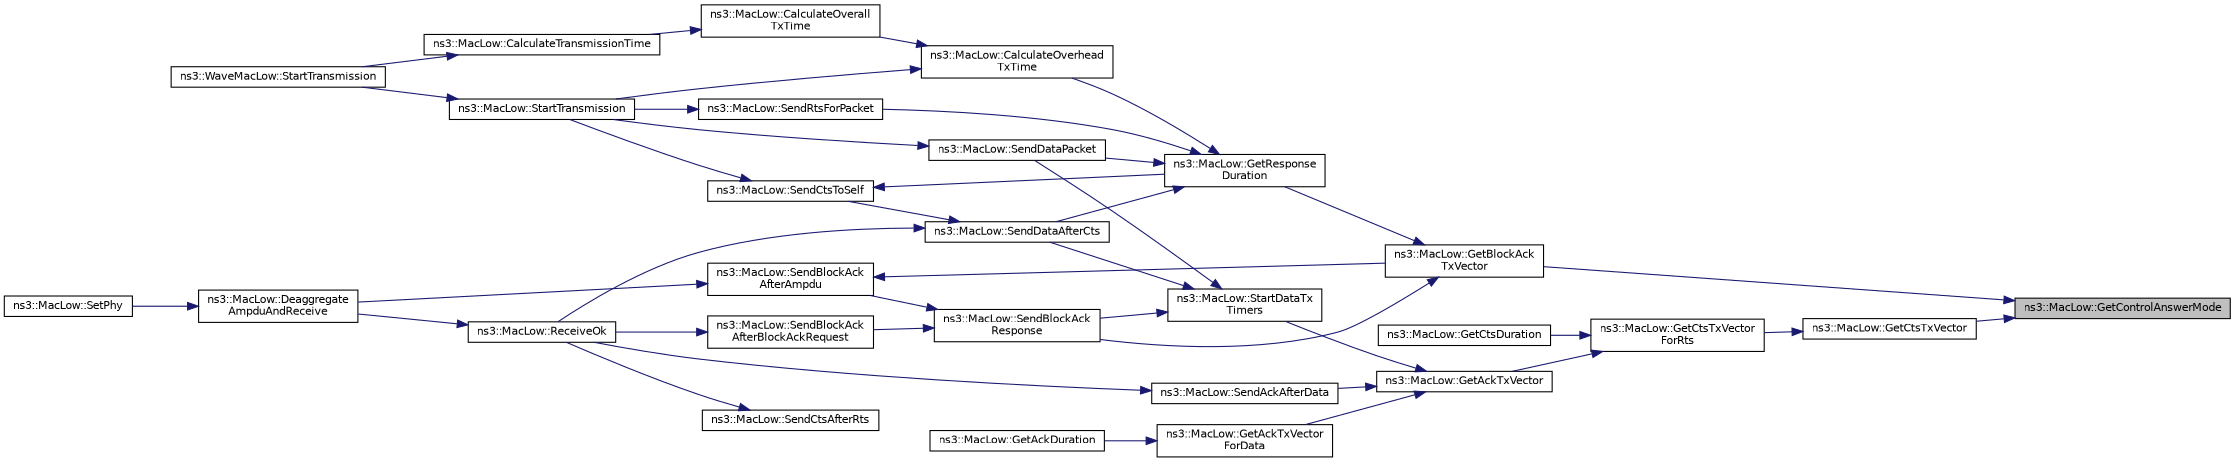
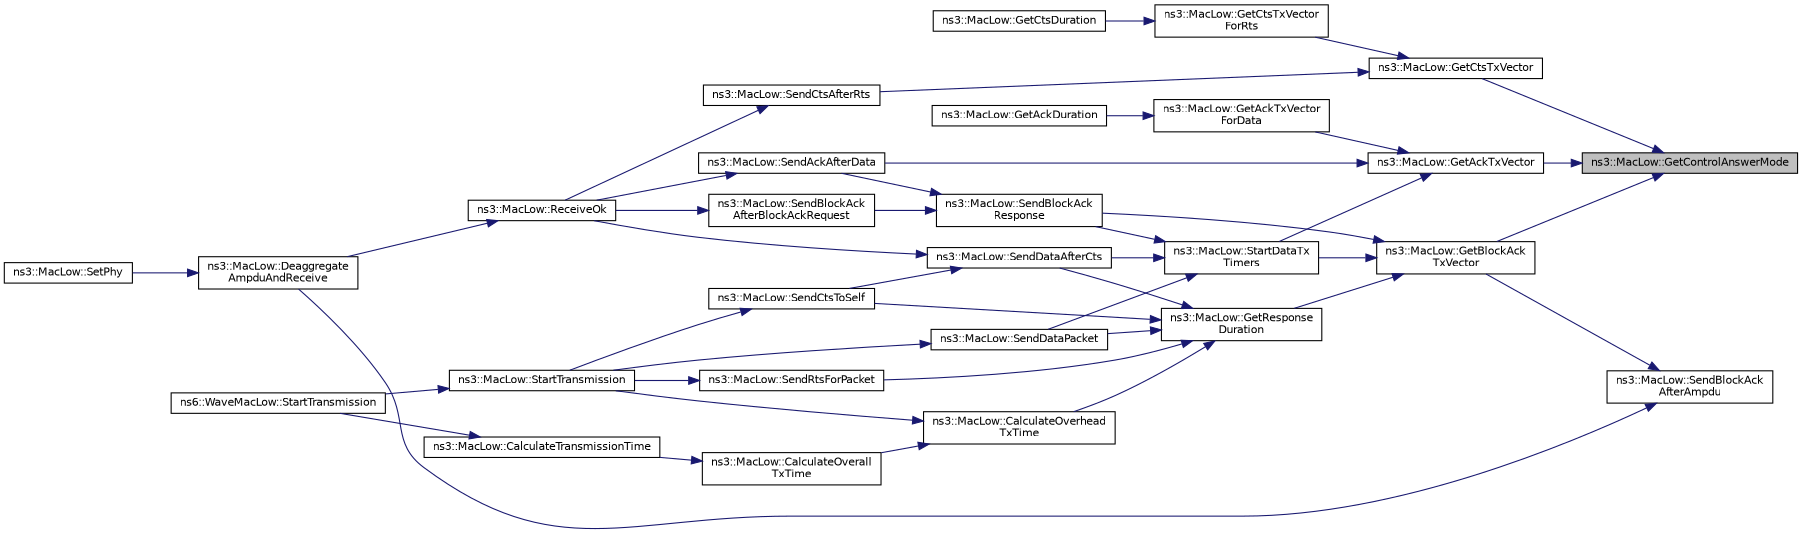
node "ns3::WaveMacLow::StartTransmission": label "ns3::WaveMacLow::StartTransmission" -> "ns6::WaveMacLow::StartTransmission"
edge "ns3::MacLow::SendCtsAfterRts" -> "ns3::MacLow::GetCtsTxVector": added
edge "ns3::MacLow::GetResponse Duration" -> "ns3::MacLow::SendCtsToSelf": reversed
edge "ns3::MacLow::StartDataTx Timers" -> "ns3::MacLow::GetBlockAck TxVector": added
edge "ns3::MacLow::SendBlockAck AfterAmpdu" -> "ns3::MacLow::SendBlockAck Response": now "ns3::MacLow::SendAckAfterData" -> "ns3::MacLow::SendBlockAck Response"
edge "ns3::MacLow::GetAckTxVector" -> "ns3::MacLow::GetCtsTxVector ForRts": now "ns3::MacLow::GetAckTxVector" -> "ns3::MacLow::GetControlAnswerMode"
